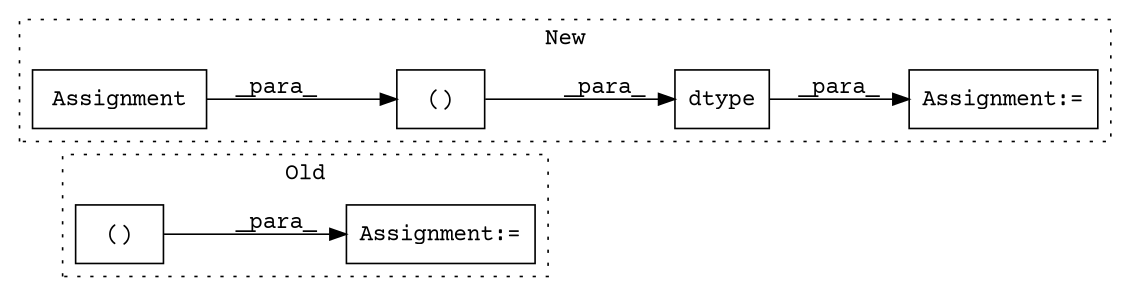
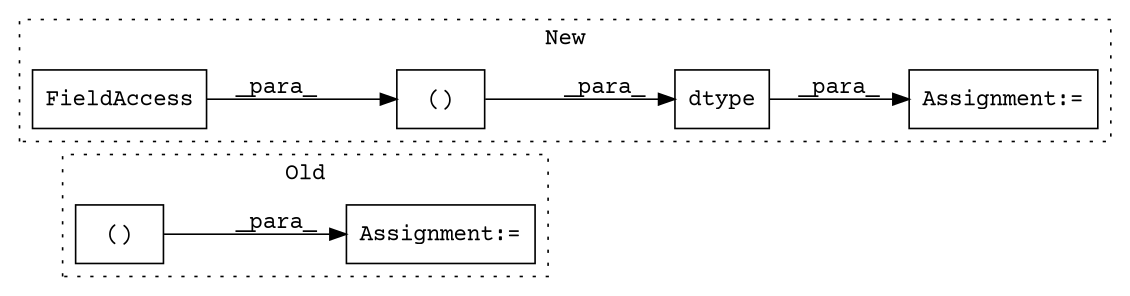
node "Assignment": label "Assignment" -> "FieldAccess"
